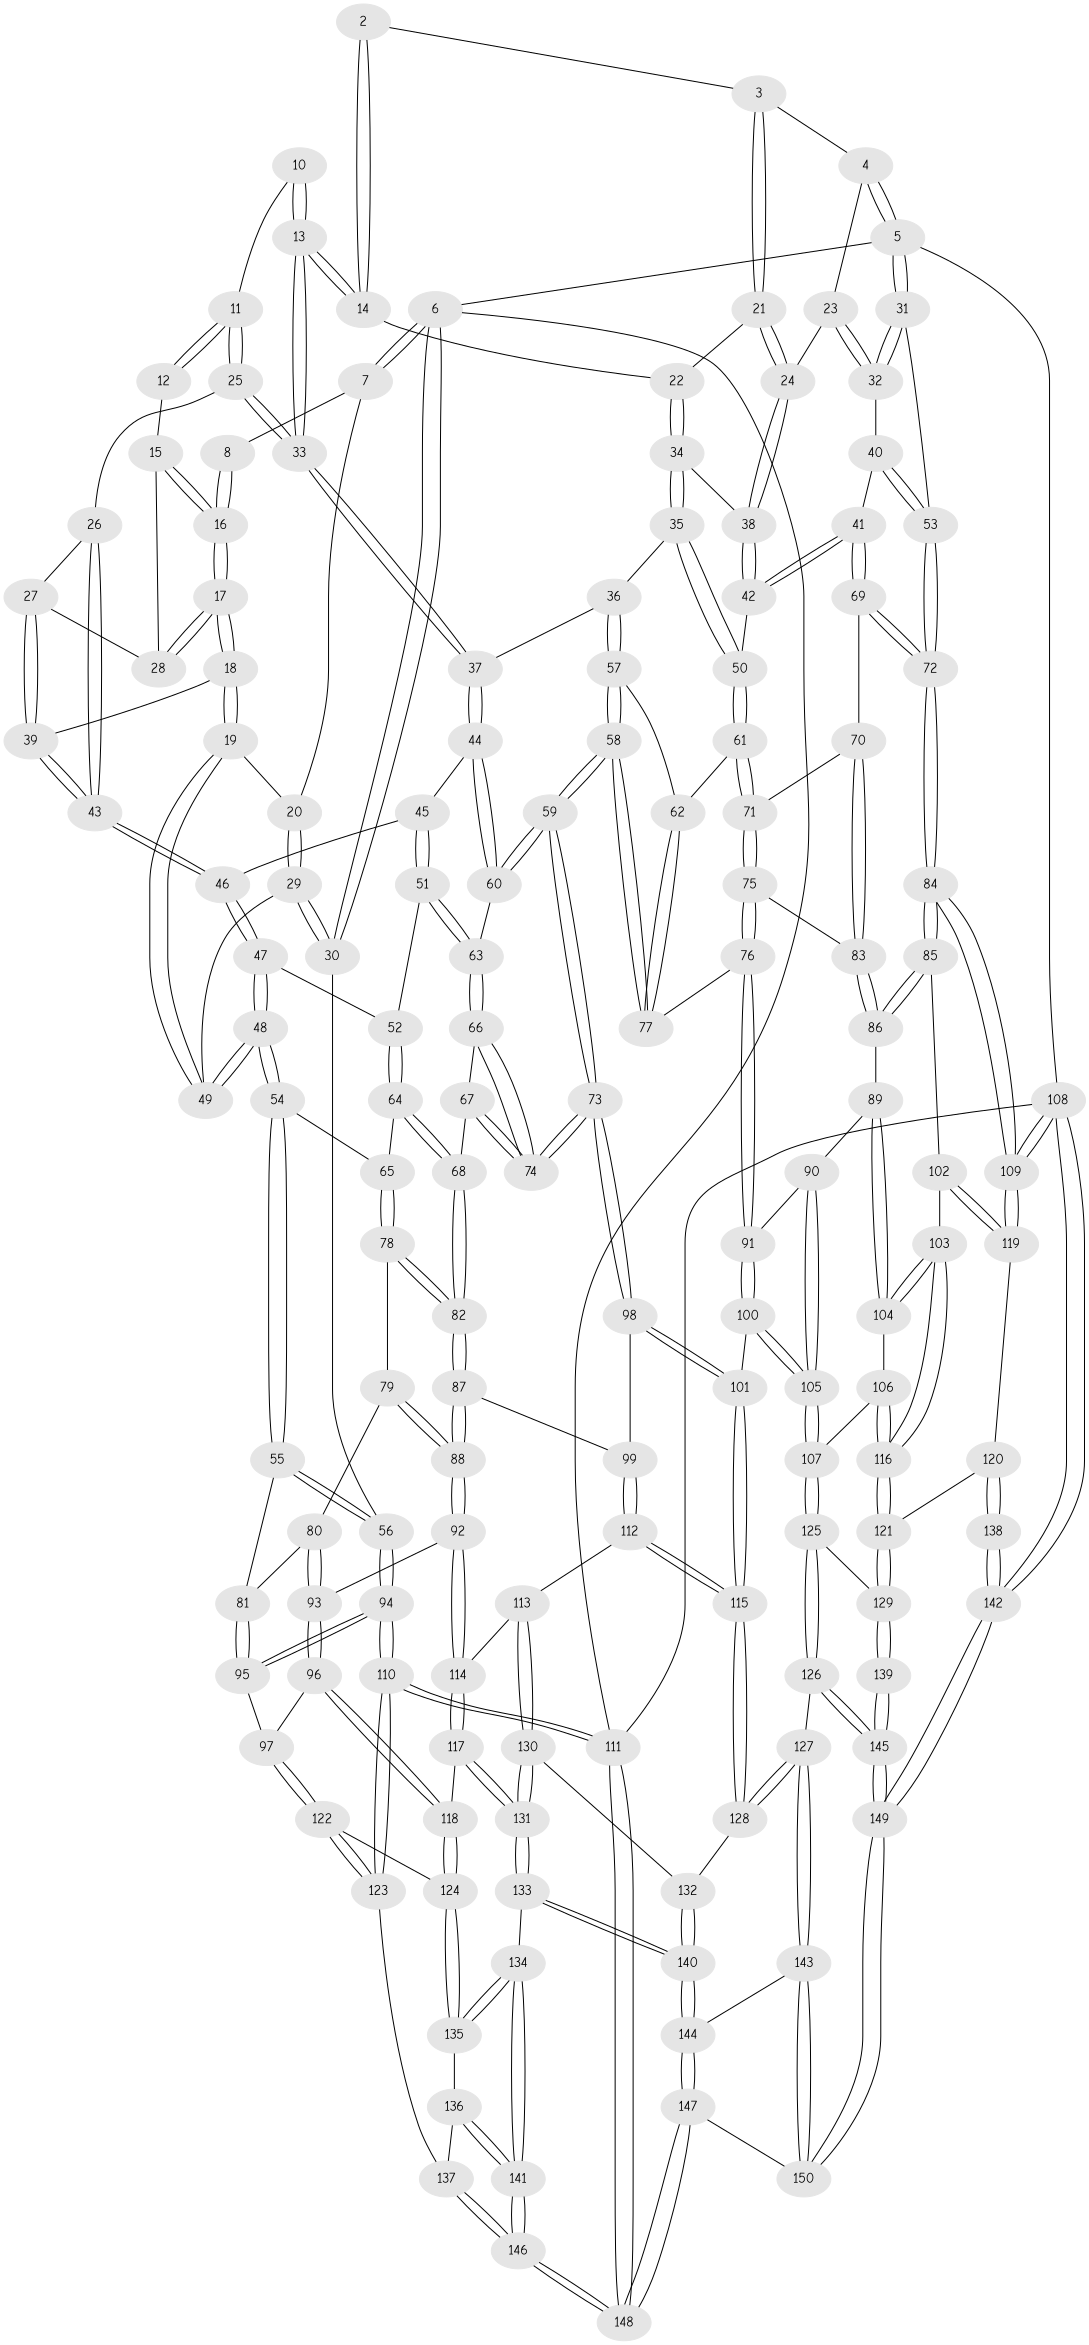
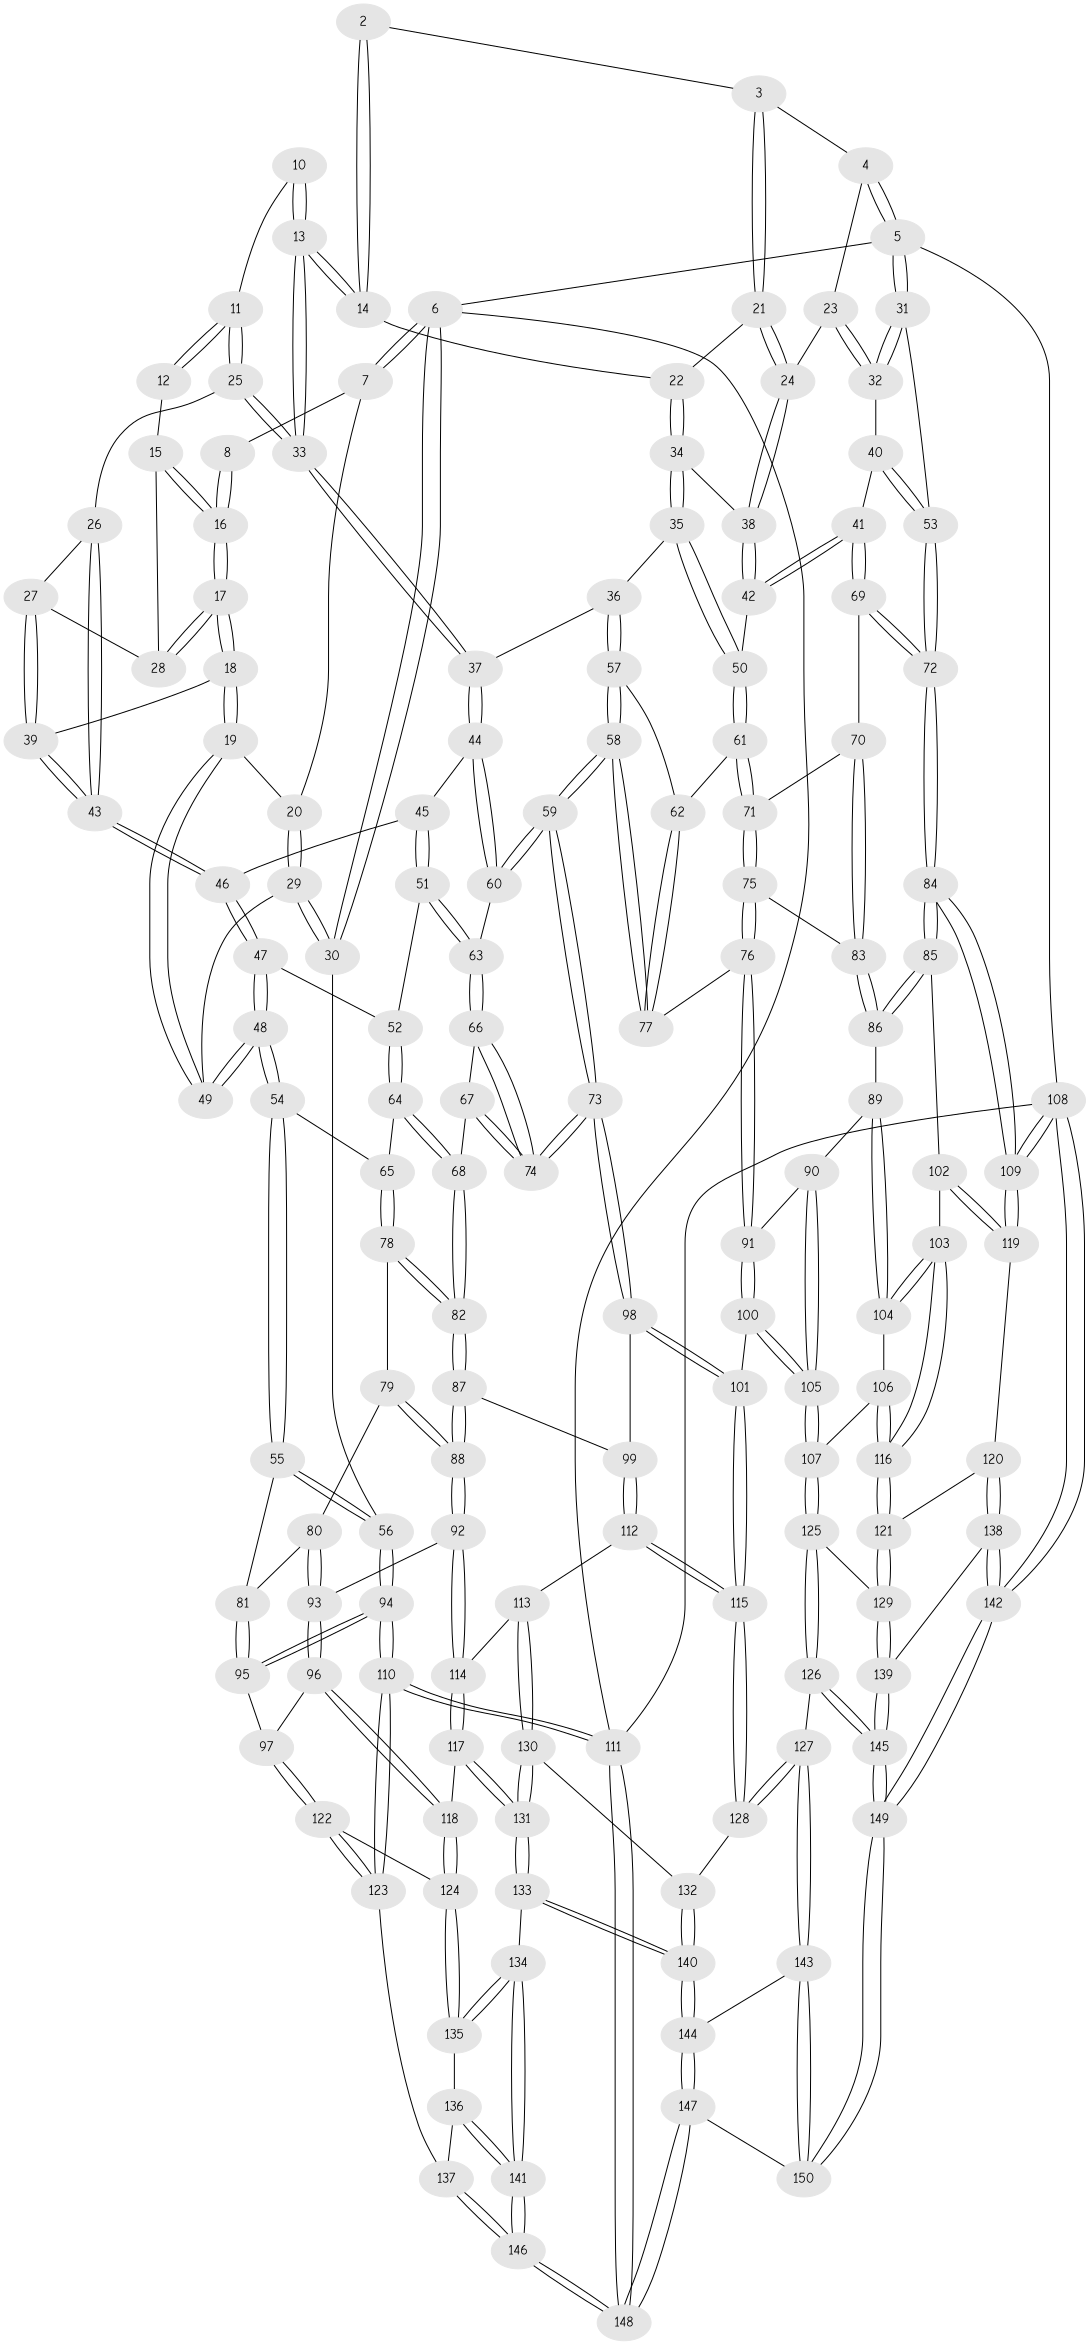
edge "138" -- "139": added
